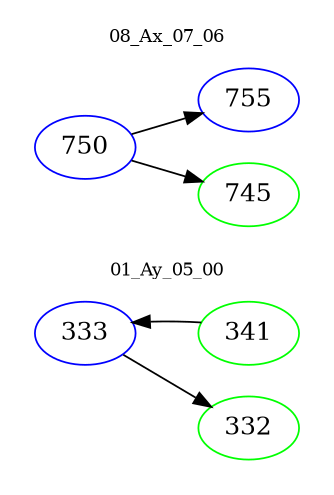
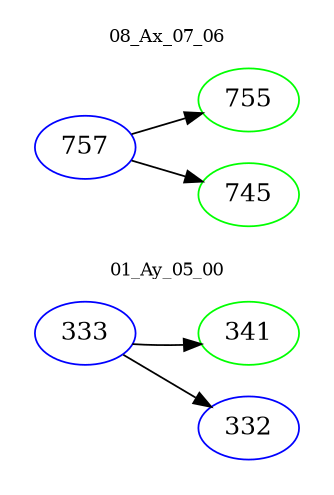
node "755": color blue -> green
node "750": label "750" -> "757"
edge "341" -> "333": reversed
node "332": color green -> blue
